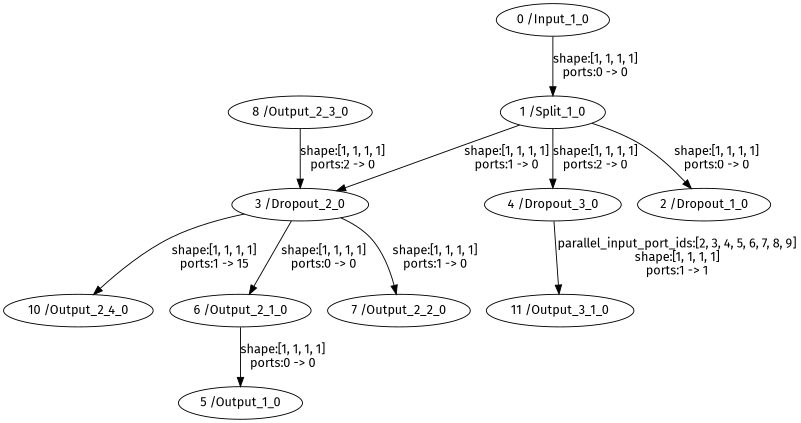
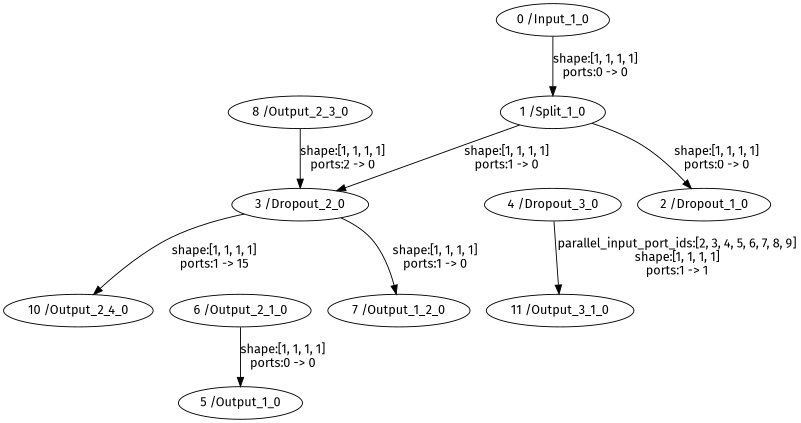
edge "1 /Split_1_0" -> "4 /Dropout_3_0": removed, label "shape:[1, 1, 1, 1] ports:2 -> 0"
edge "3 /Dropout_2_0" -> "6 /Output_2_1_0": removed, label "shape:[1, 1, 1, 1] ports:0 -> 0"
node "7 /Output_2_2_0": label "7 /Output_2_2_0" -> "7 /Output_1_2_0"
